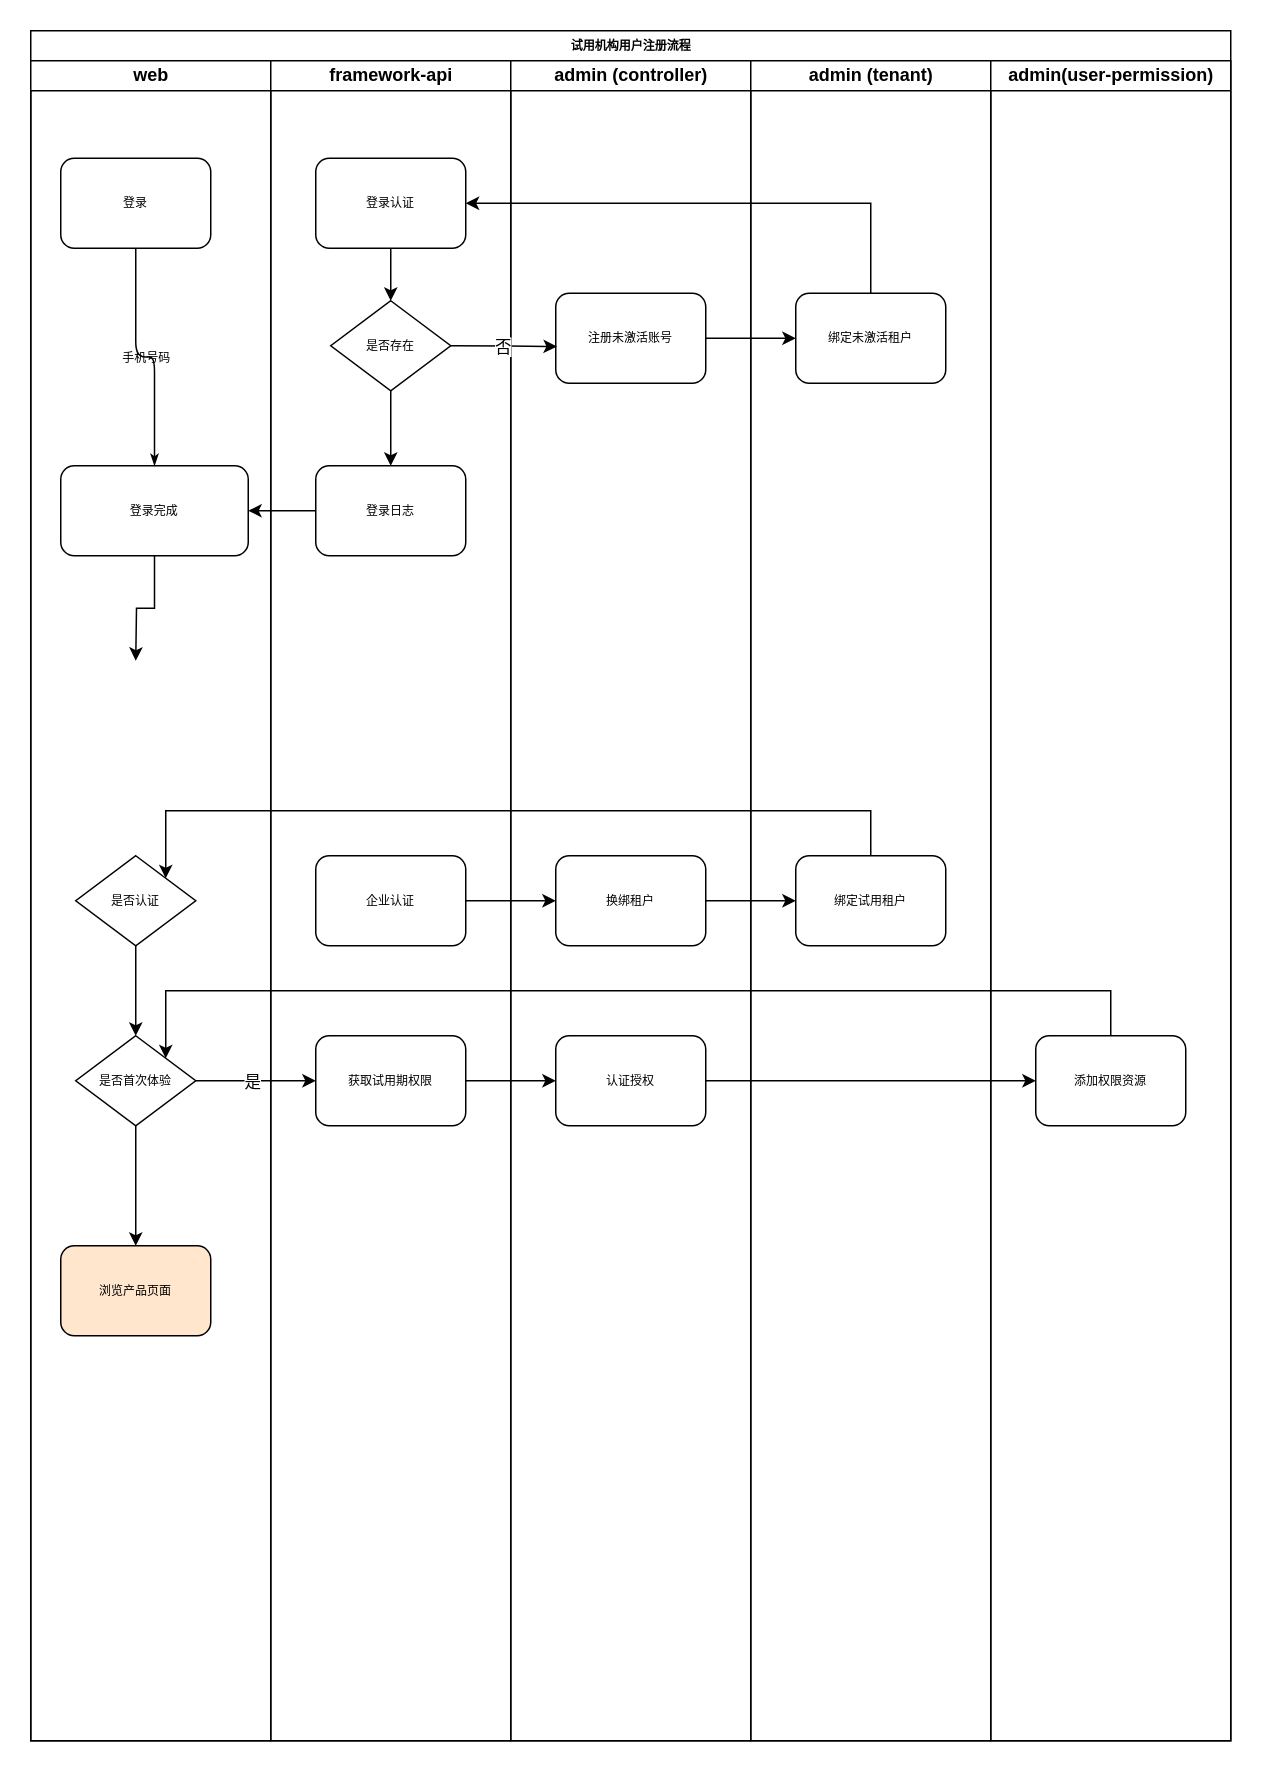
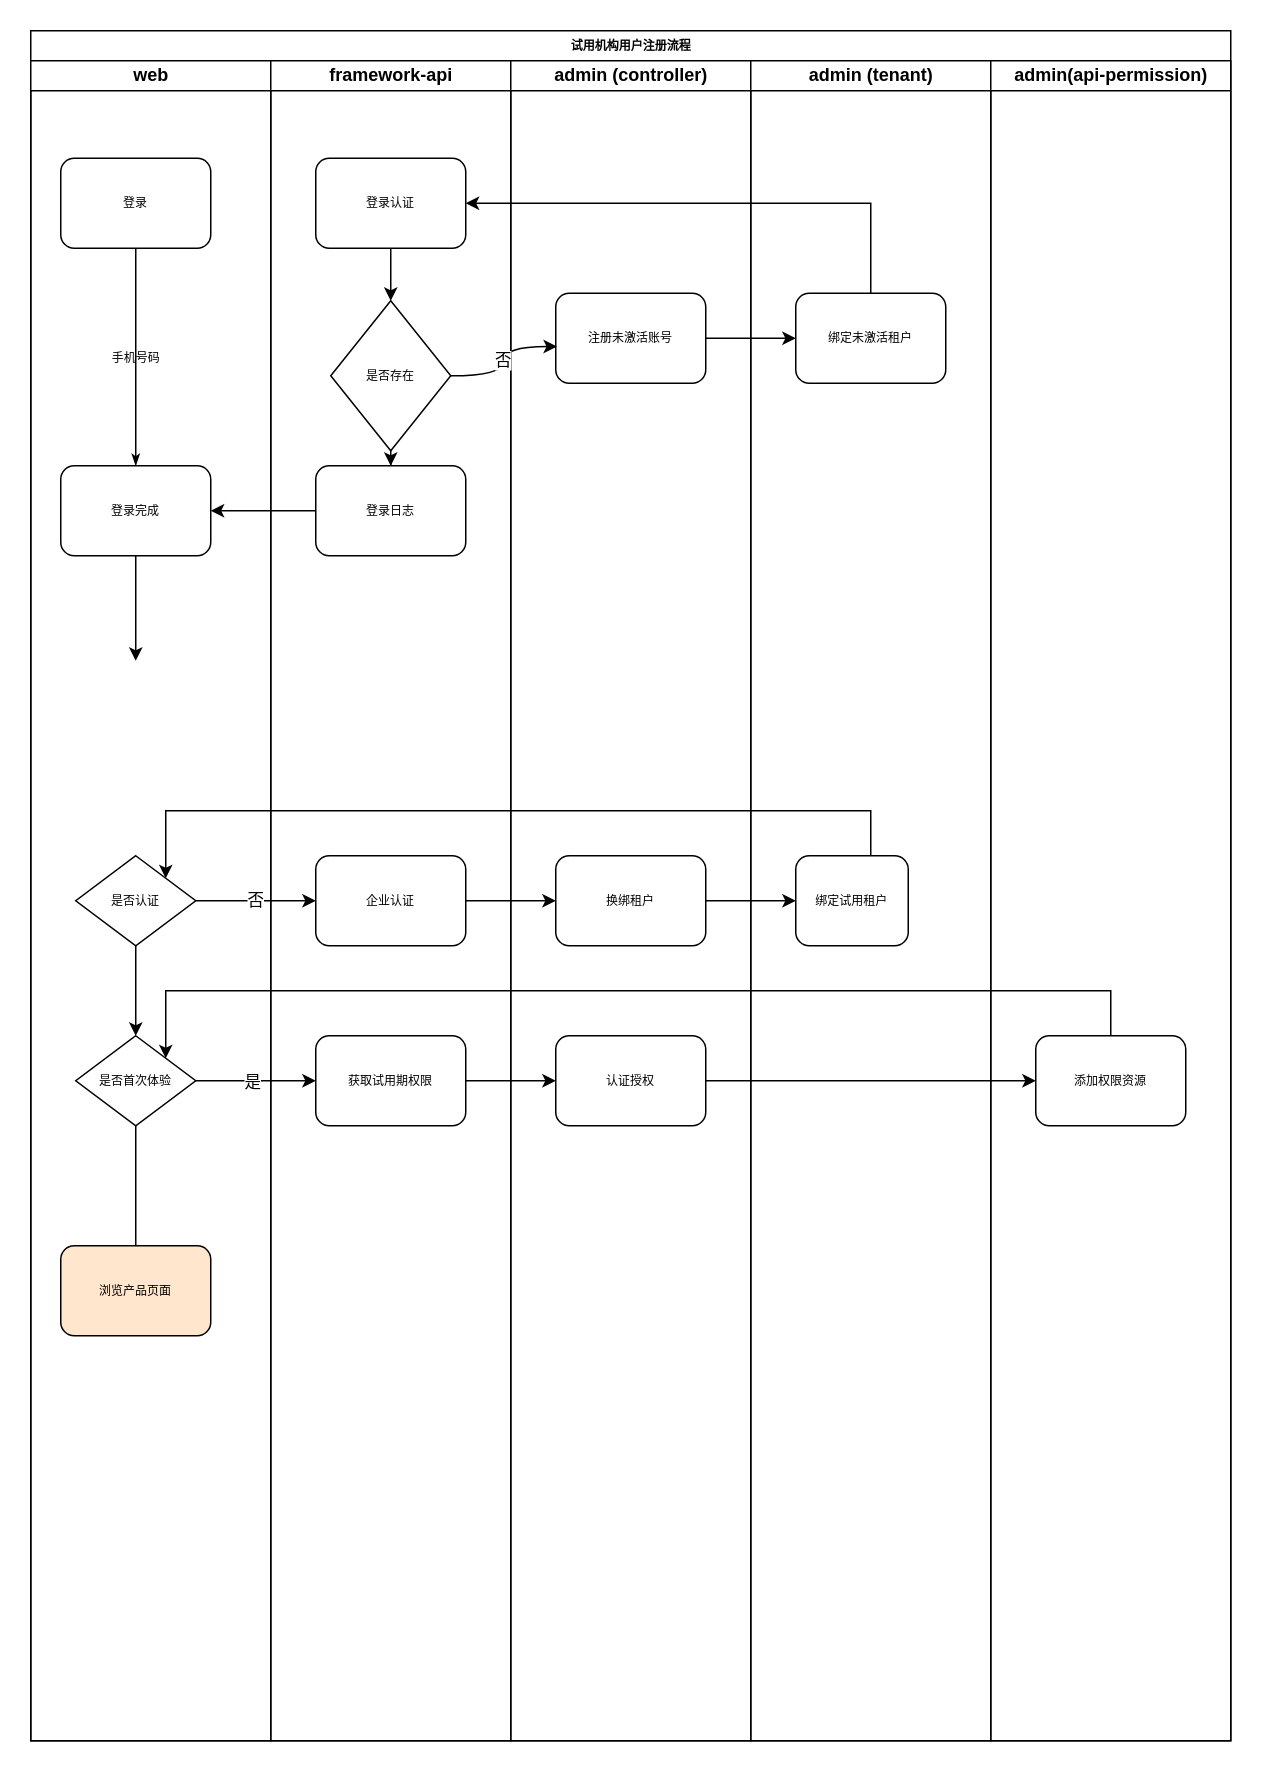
node "admin(user-permission)": label "admin(user-permission)" -> "admin(api-permission)"
node "是否存在": size 120x90 -> 120x150
node "登录完成": size 188x90 -> 150x90
edge "是否认证" -> "企业认证": added, label "否"
node "绑定试用租户": size 150x90 -> 113x90
edge "是否首次体验" -> "浏览产品页面": arrowhead classic -> none
